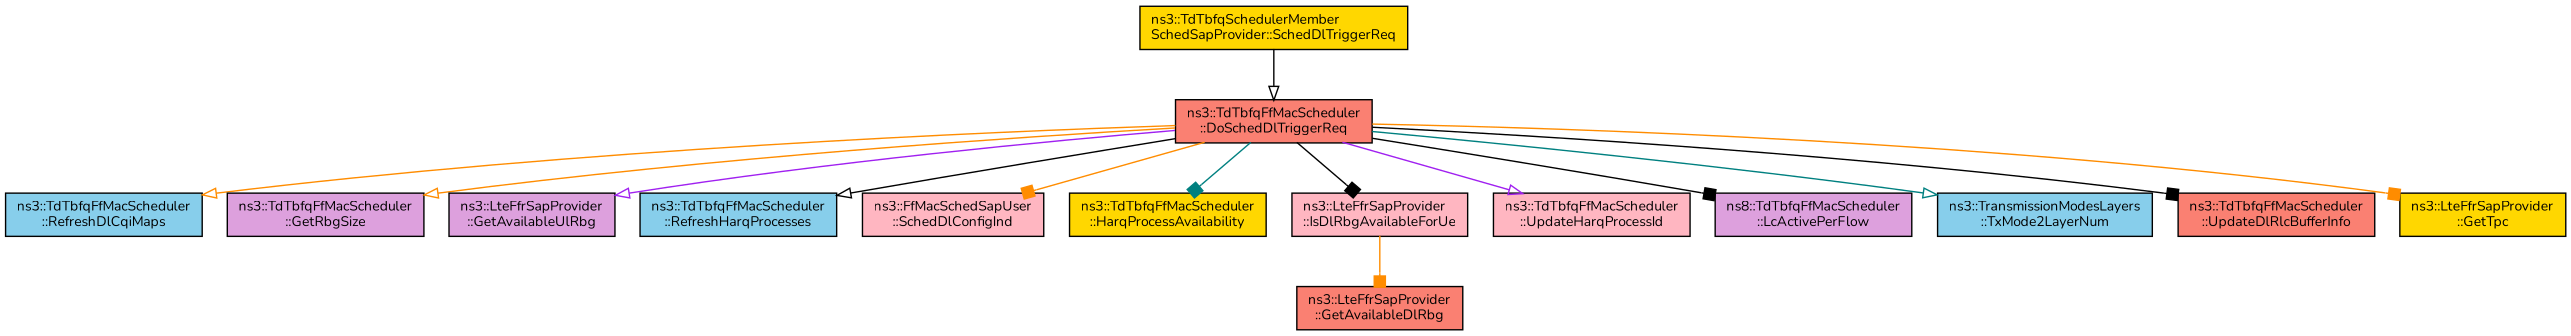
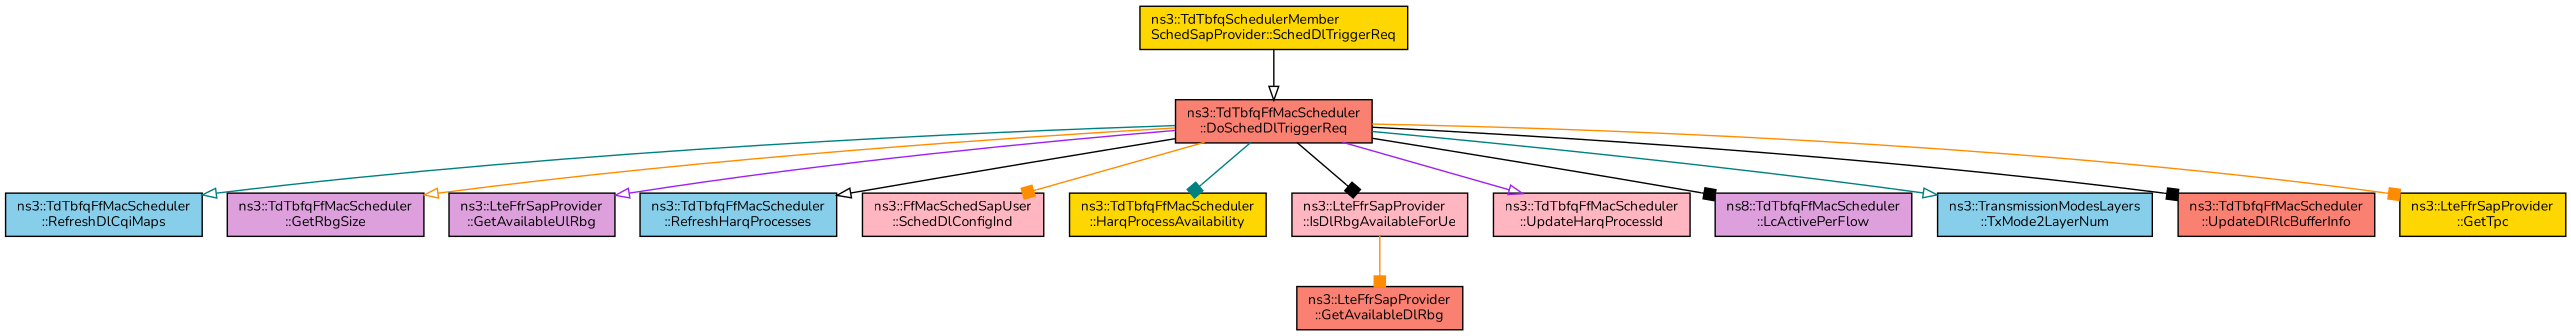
edge "ns3::TdTbfqFfMacScheduler ::DoSchedDlTriggerReq" -> "ns3::TdTbfqFfMacScheduler ::RefreshDlCqiMaps": color darkorange -> teal
